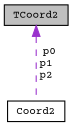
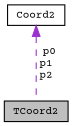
edge "Coord2" -> "TCoord2": reversed
